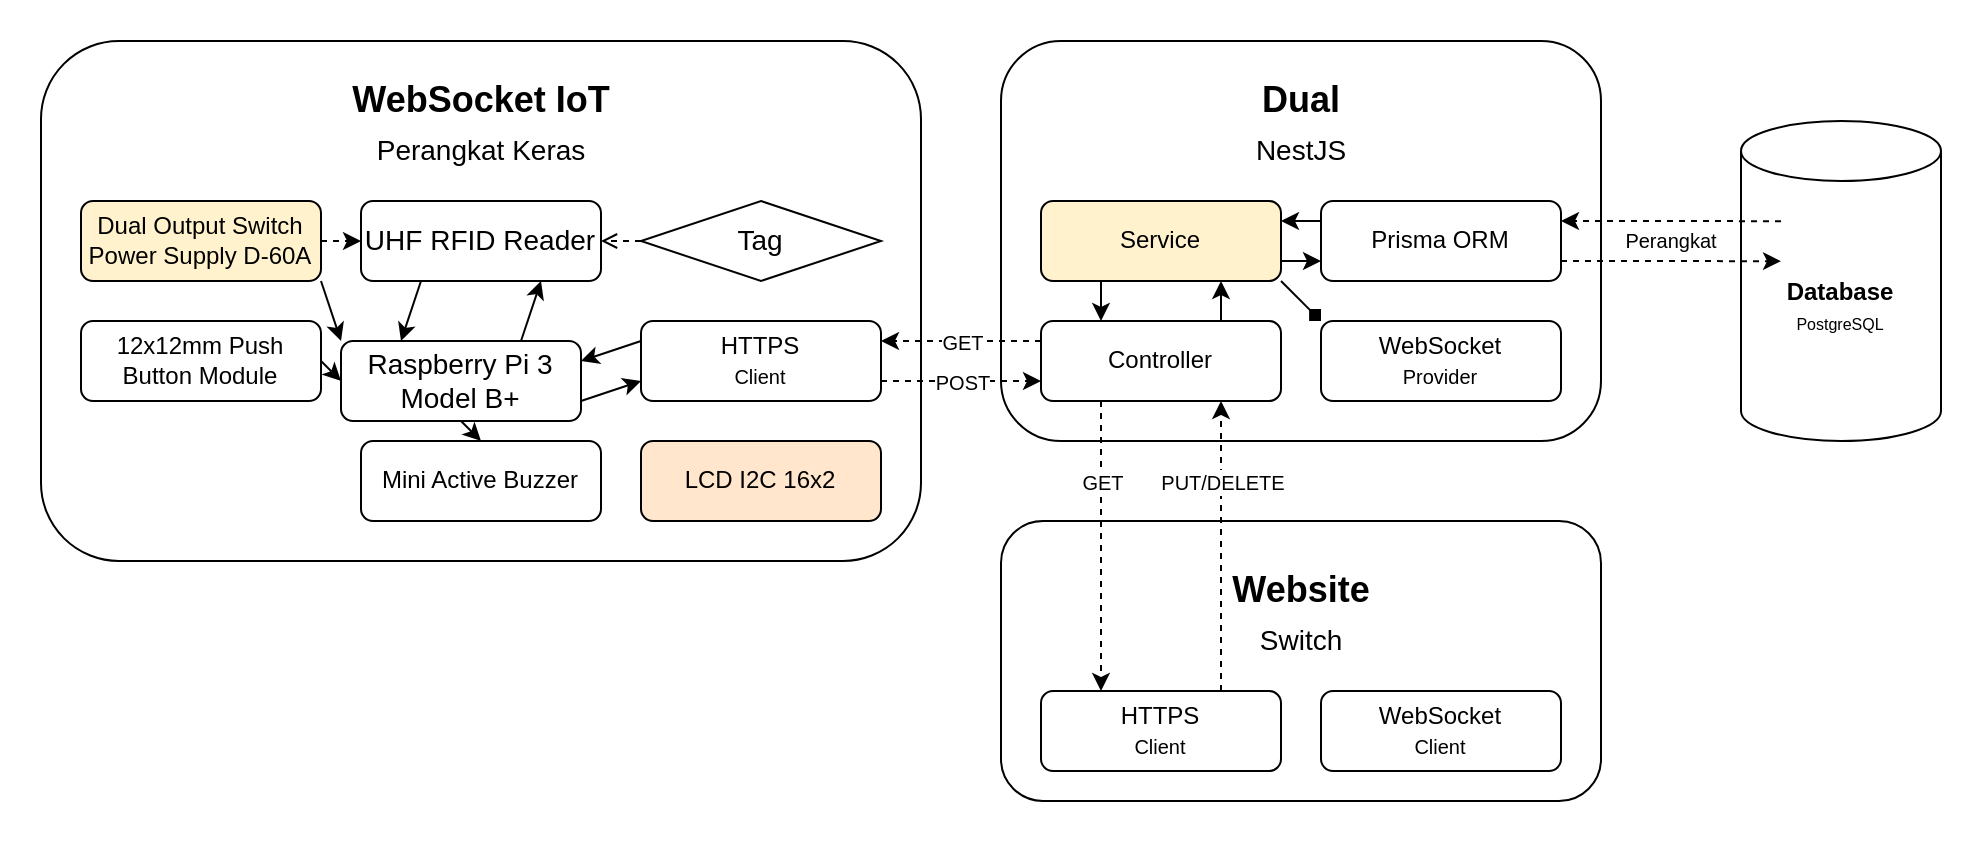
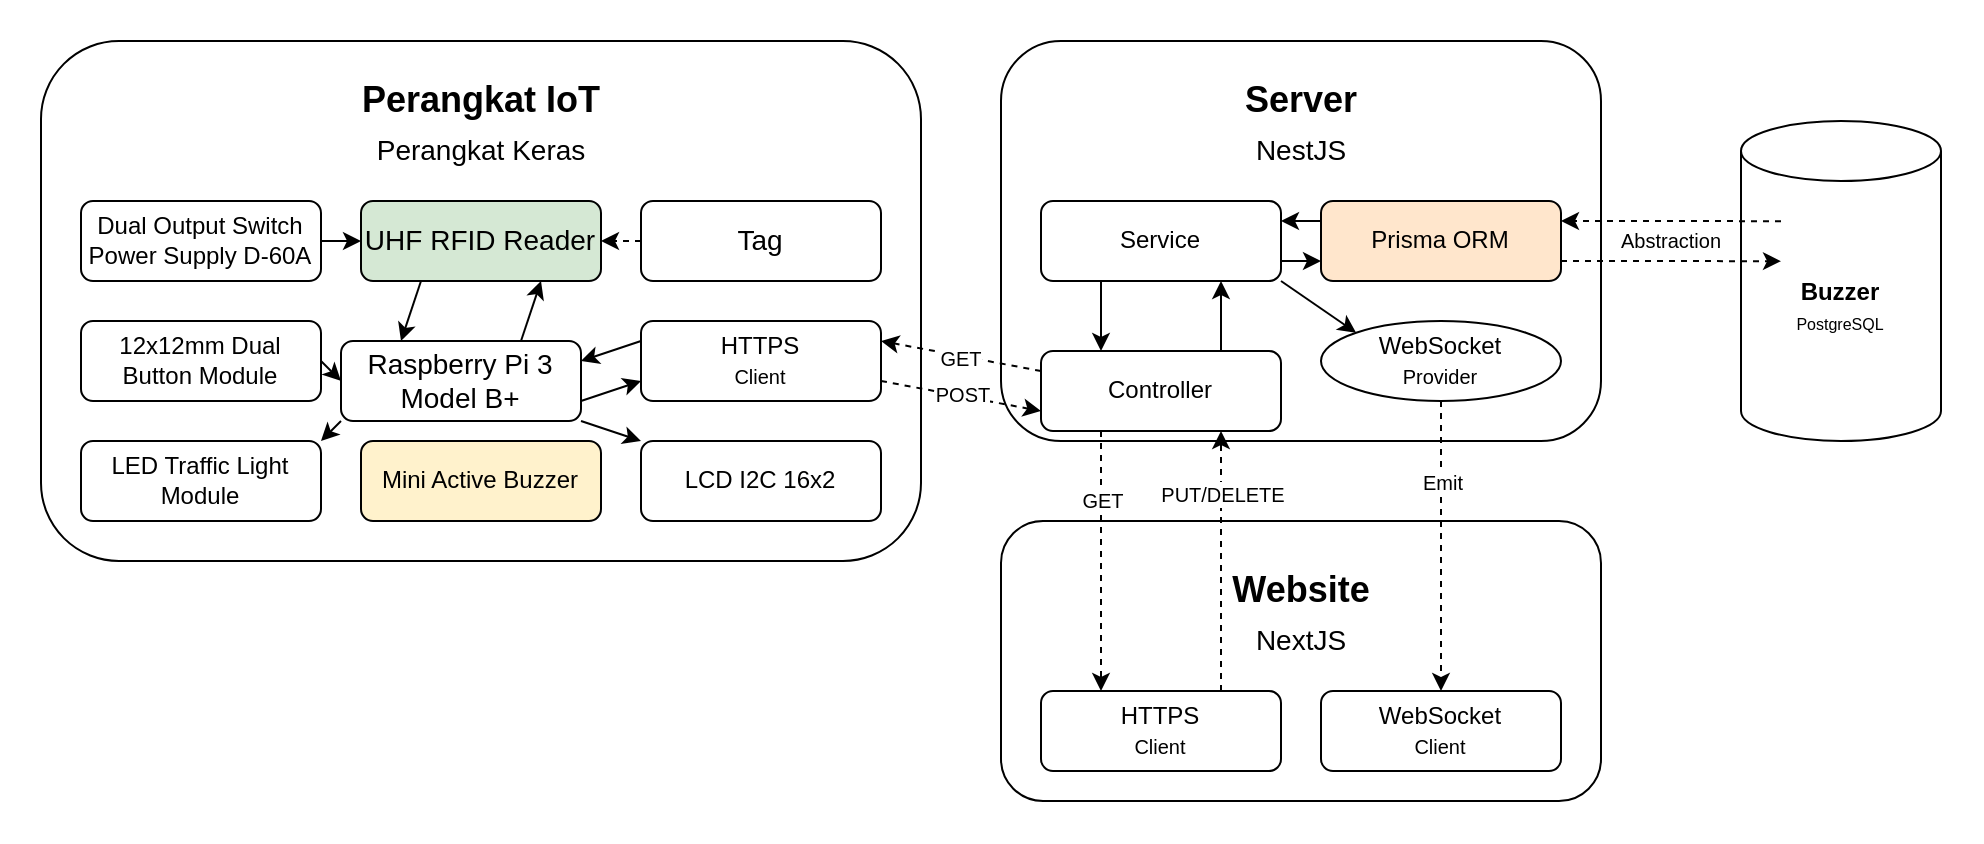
node "WebSocket IoT": label "WebSocket IoT" -> "Perangkat IoT"
node "Dual": label "Dual" -> "Server"
node "Dual Output Switch Power Supply D-60A": fillcolor #fff2cc -> #ffffff
edge "Dual Output Switch Power Supply D-60A" -> "UHF RFID Reader": style dashed -> solid
node "UHF RFID Reader": fillcolor #ffffff -> #d5e8d4
edge "Tag" -> "UHF RFID Reader": arrowhead open -> classic
node "Tag": shape diamond -> rounded rectangle
node "Service": fillcolor #fff2cc -> #ffffff
node "Prisma ORM": fillcolor #ffffff -> #ffe6cc
node "Perangkat": label "Perangkat" -> "Abstraction"
edge "Service" -> "WebSocket Provider": arrowhead diamond -> classic
edge "Dual Output Switch Power Supply D-60A" -> "Raspberry Pi 3 Model B+": removed
node "Database PostgreSQL": label "Database PostgreSQL" -> "Buzzer PostgreSQL"
node "12x12mm Push Button Module": label "12x12mm Push Button Module" -> "12x12mm Dual Button Module"
node "Controller": moved (1161, 361) -> (1161, 391)
node "WebSocket Provider": shape rounded rectangle -> ellipse
edge "Raspberry Pi 3 Model B+" -> "LED Traffic Light Module": added
edge "Raspberry Pi 3 Model B+" -> "Mini Active Buzzer": removed
edge "Raspberry Pi 3 Model B+" -> "LCD I2C 16x2": added
node "LED Traffic Light Module": added
node "Mini Active Buzzer": fillcolor #ffffff -> #fff2cc
node "LCD I2C 16x2": fillcolor #ffe6cc -> #ffffff
edge "WebSocket Provider" -> "WebSocket Client": added, label "Emit"
node "Switch": label "Switch" -> "NextJS"
